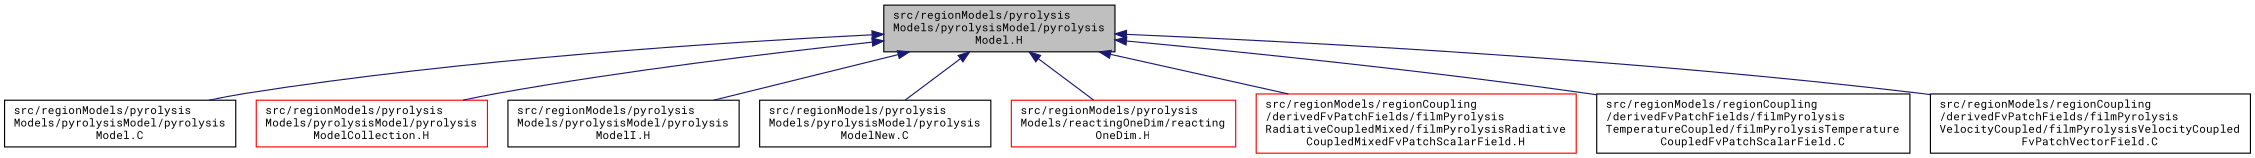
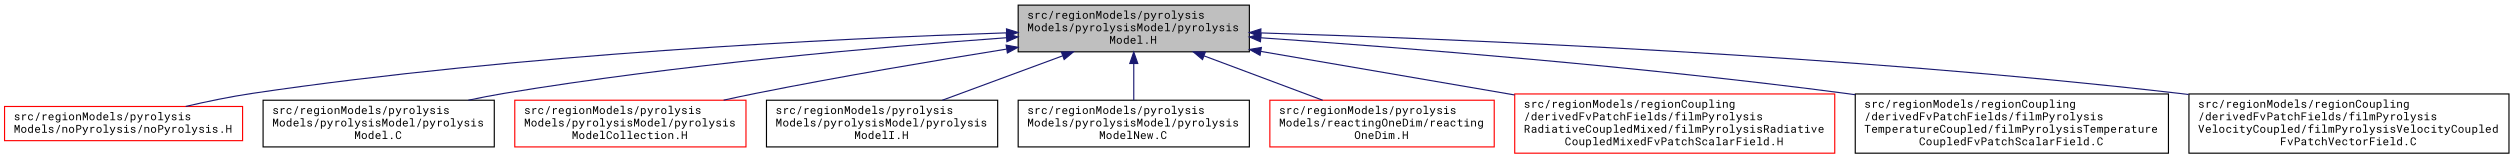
node "src/regionModels/pyrolysis Models/noPyrolysis/noPyrolysis.H": added
